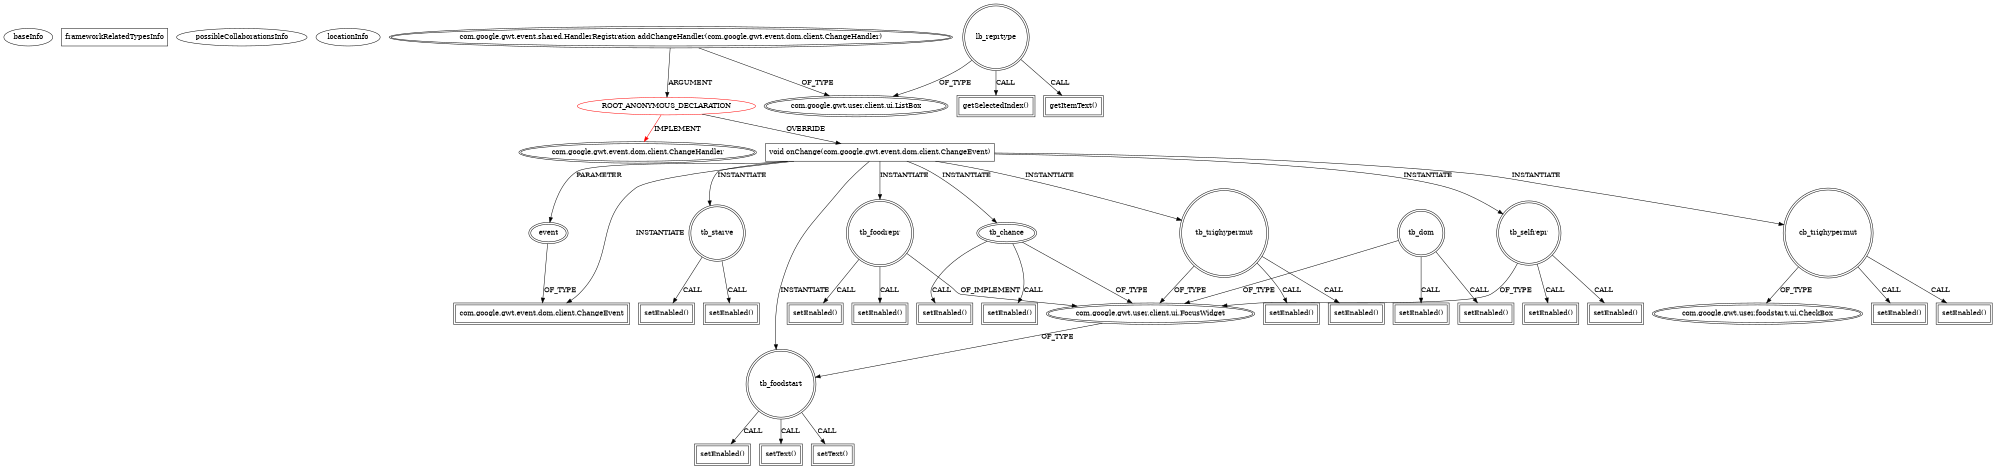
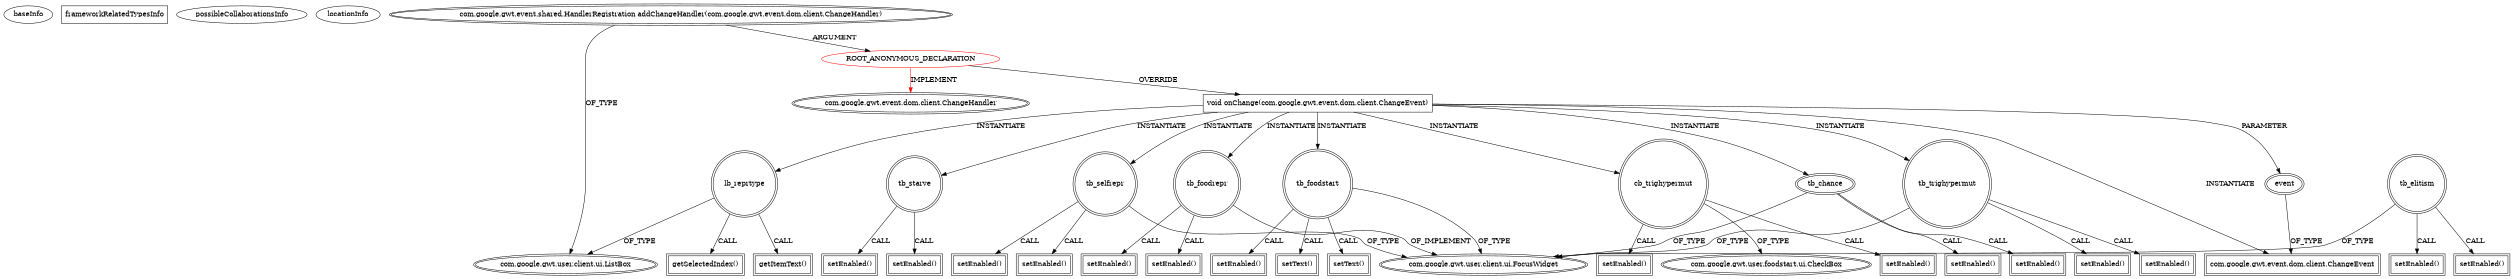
edge "void onChange(com.google.gwt.event.dom.client.ChangeEvent)" -> "lb_reprtype": added, label "INSTANTIATE"
node "tb_dom": label "tb_dom" -> "tb_elitism"
edge "com.google.gwt.user.client.ui.FocusWidget" -> "tb_foodstart": reversed
